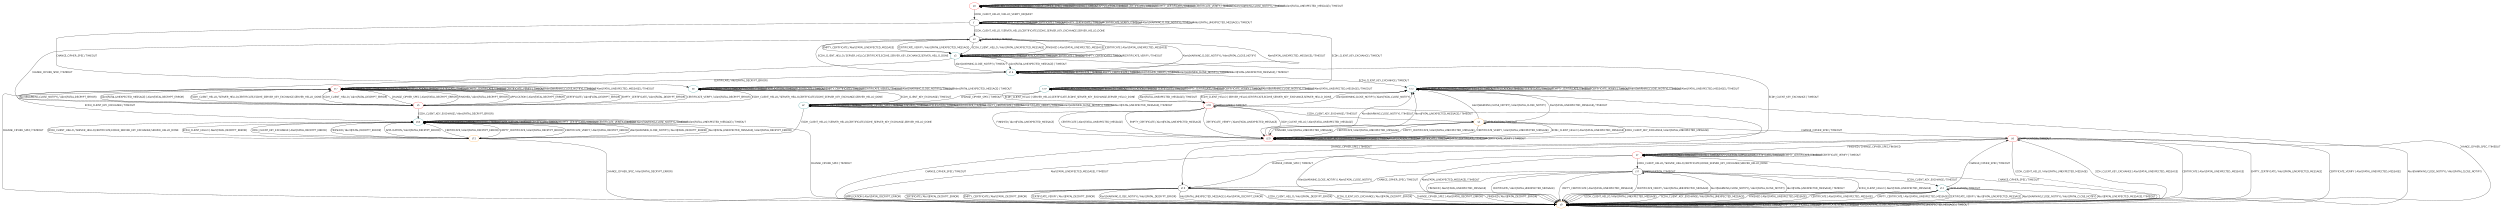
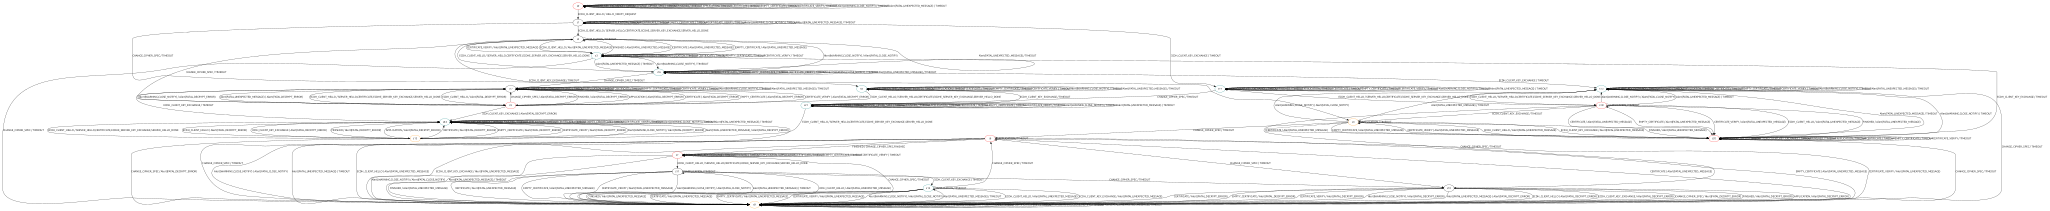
edge "s16" -> "s17": label "CERTIFICATE / Alert(FATAL,DECRYPT_ERROR)" -> "CHANGE_CIPHER_SPEC / TIMEOUT"
edge "s2" -> "s4": added, label "ECDH_CLIENT_KEY_EXCHANGE / TIMEOUT"
node "s17": color red -> black
